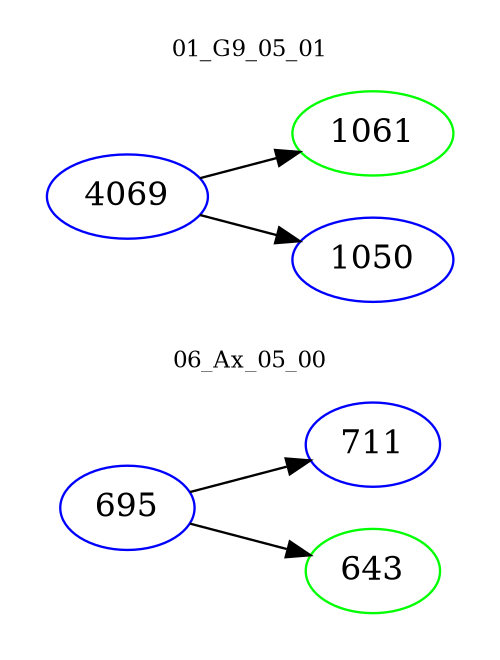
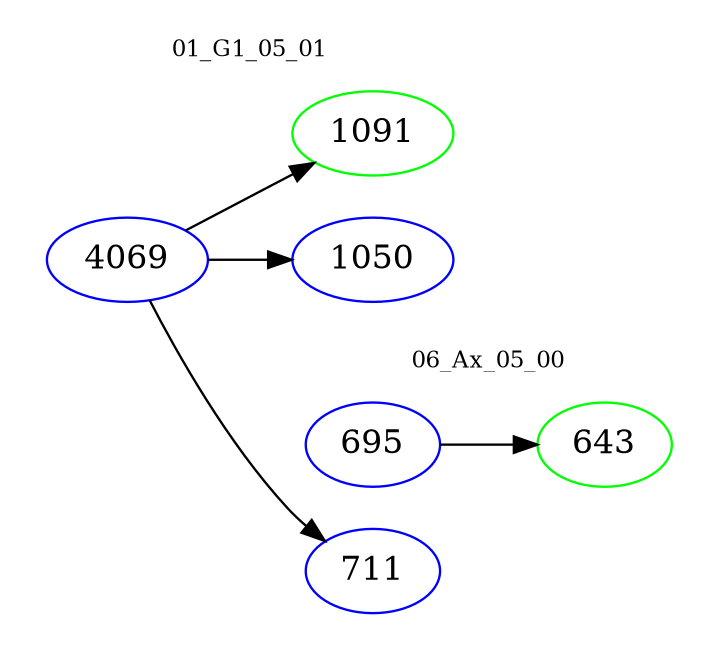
cluster "01_G9_05_01": label "01_G9_05_01" -> "01_G1_05_01"
node "1061": label "1061" -> "1091"
edge "695" -> "711": now "4069" -> "711"
